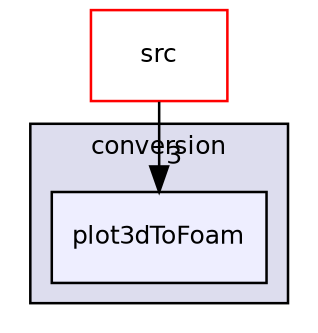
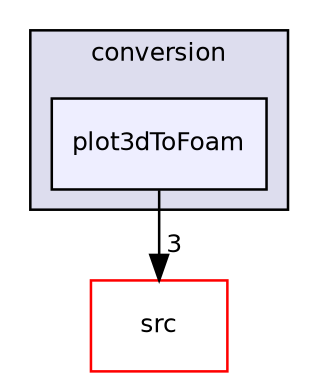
edge "src" -> "plot3dToFoam": reversed
